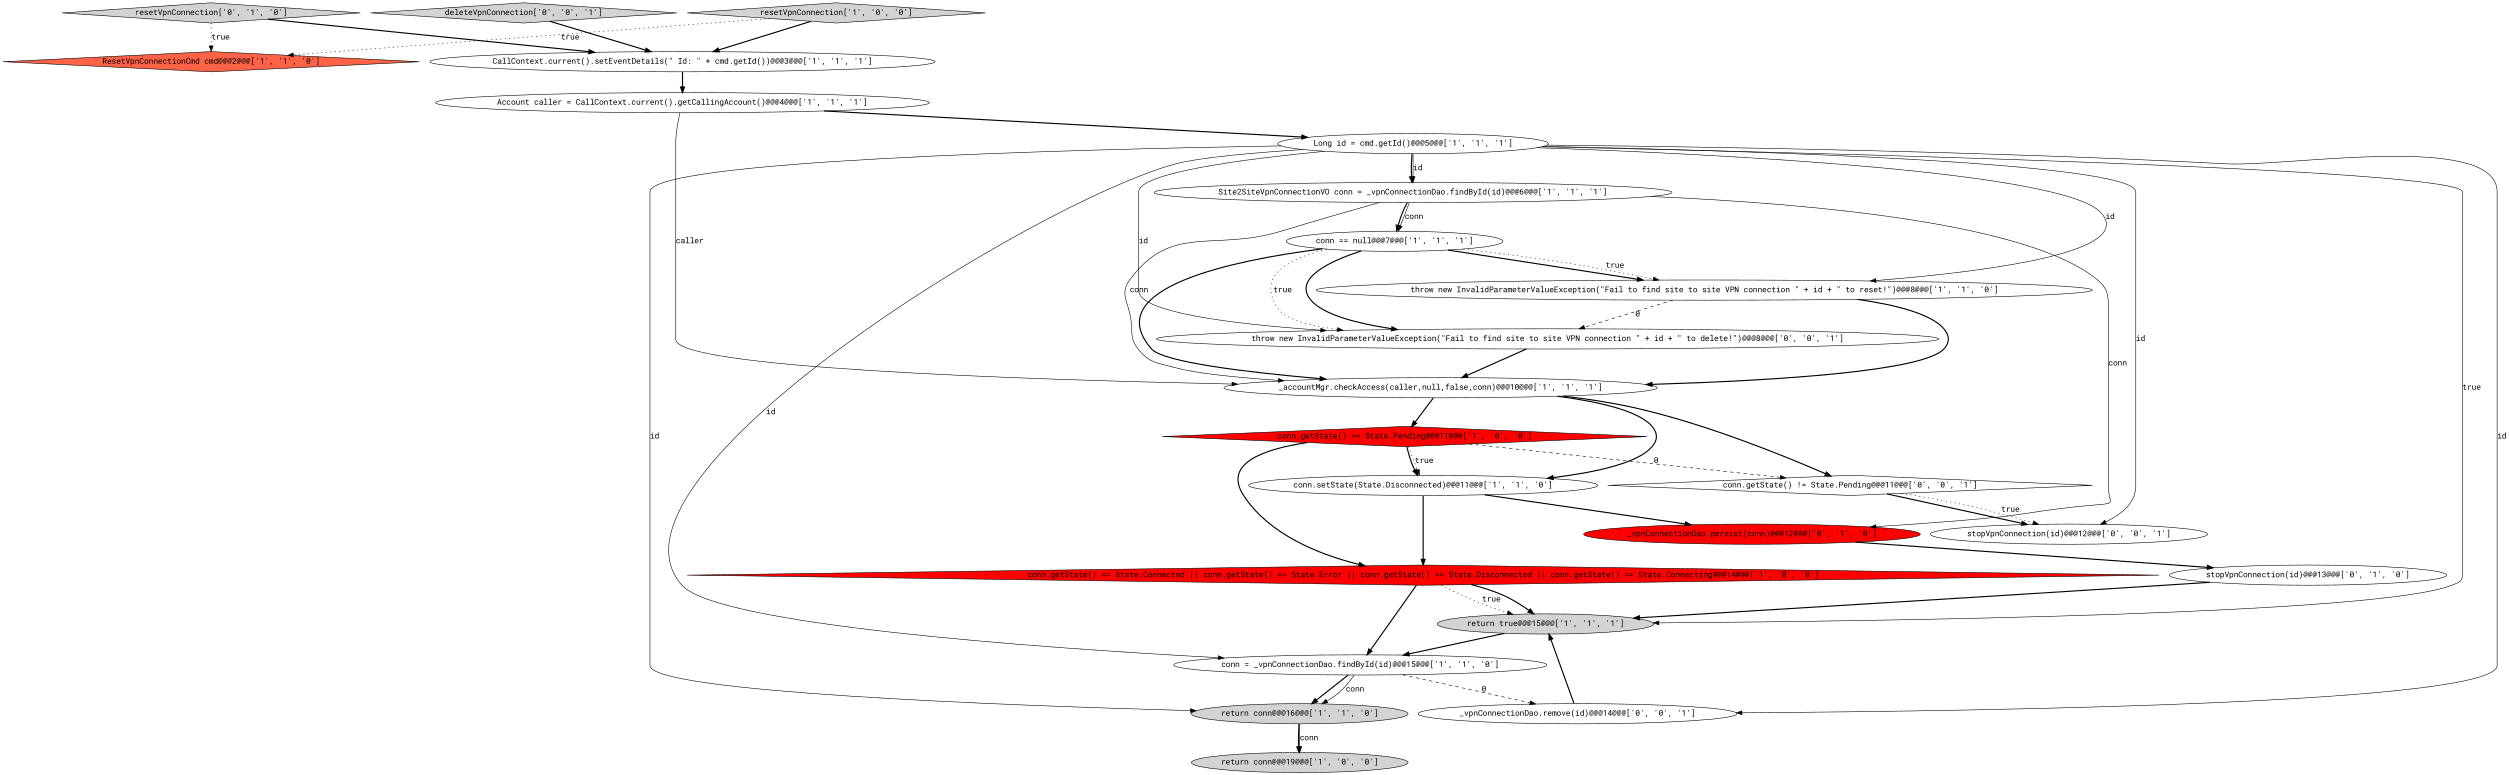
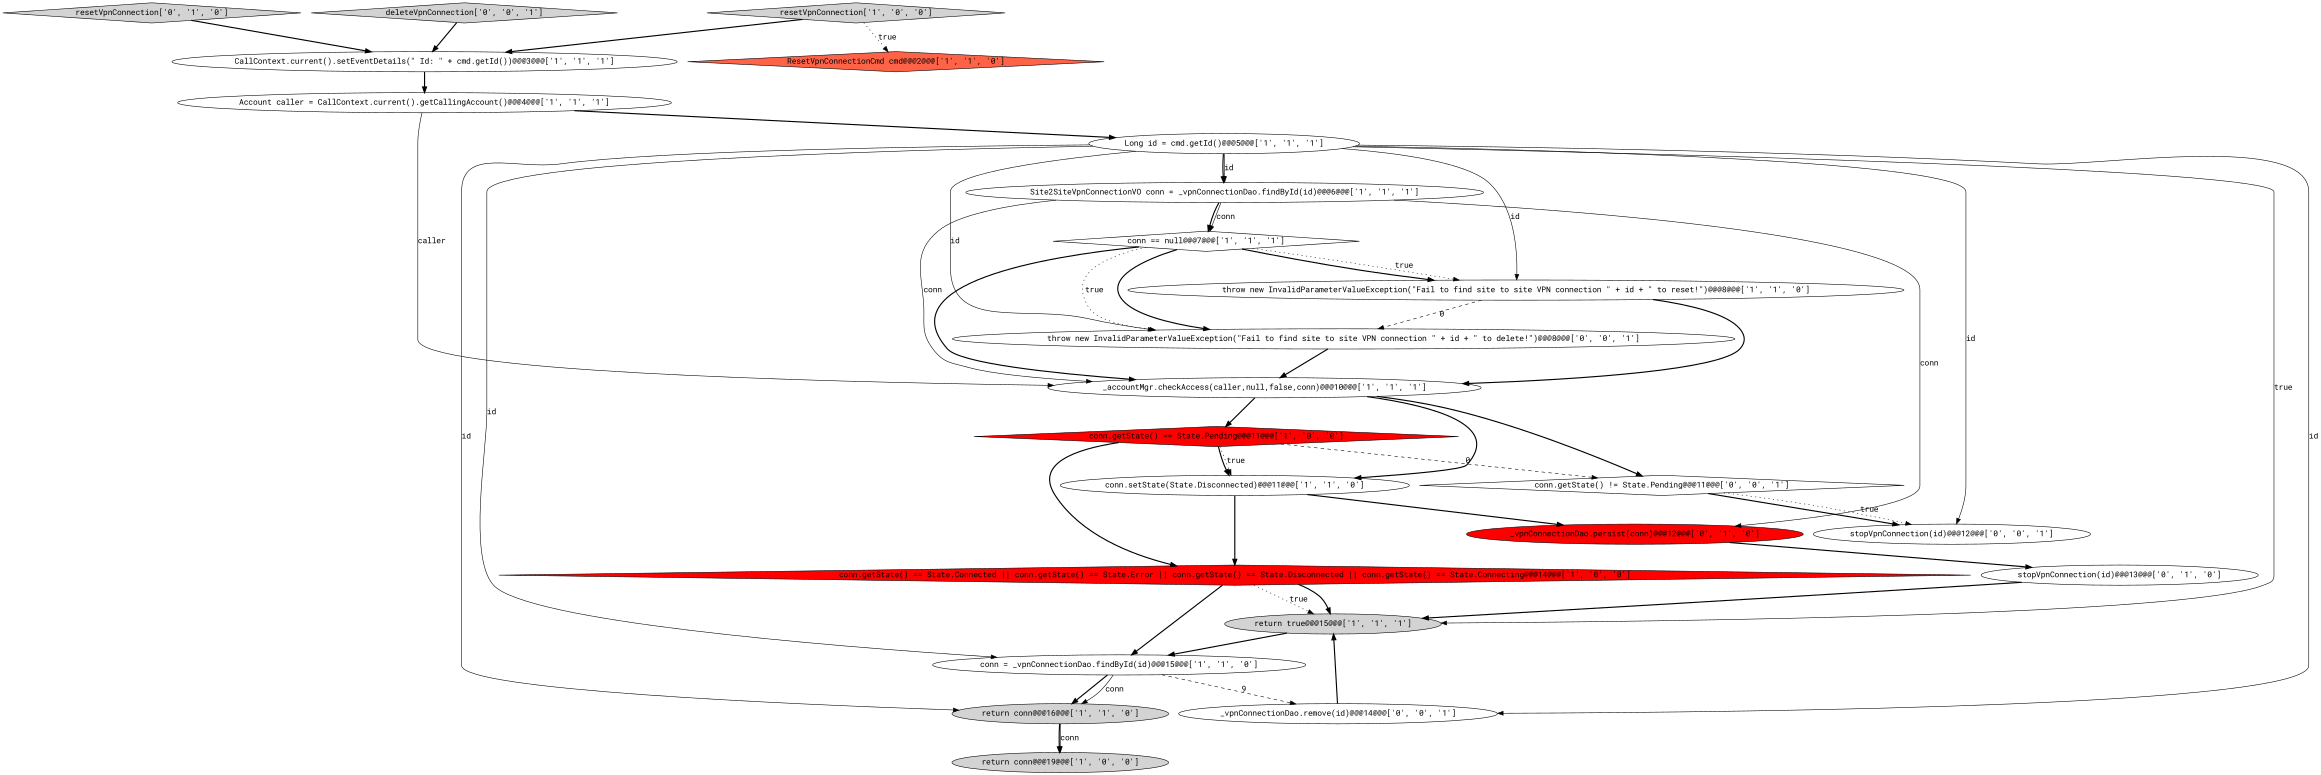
edge "resetVpnConnection['0', '1', '0']" -> "ResetVpnConnectionCmd cmd@@@2@@@['1', '1', '0']": removed, label "true"
node "conn == null@@@7@@@['1', '1', '1']": shape ellipse -> diamond
edge "conn = _vpnConnectionDao.findById(id)@@@15@@@['1', '1', '0']" -> "_vpnConnectionDao.remove(id)@@@14@@@['0', '0', '1']": label "0" -> "9"
